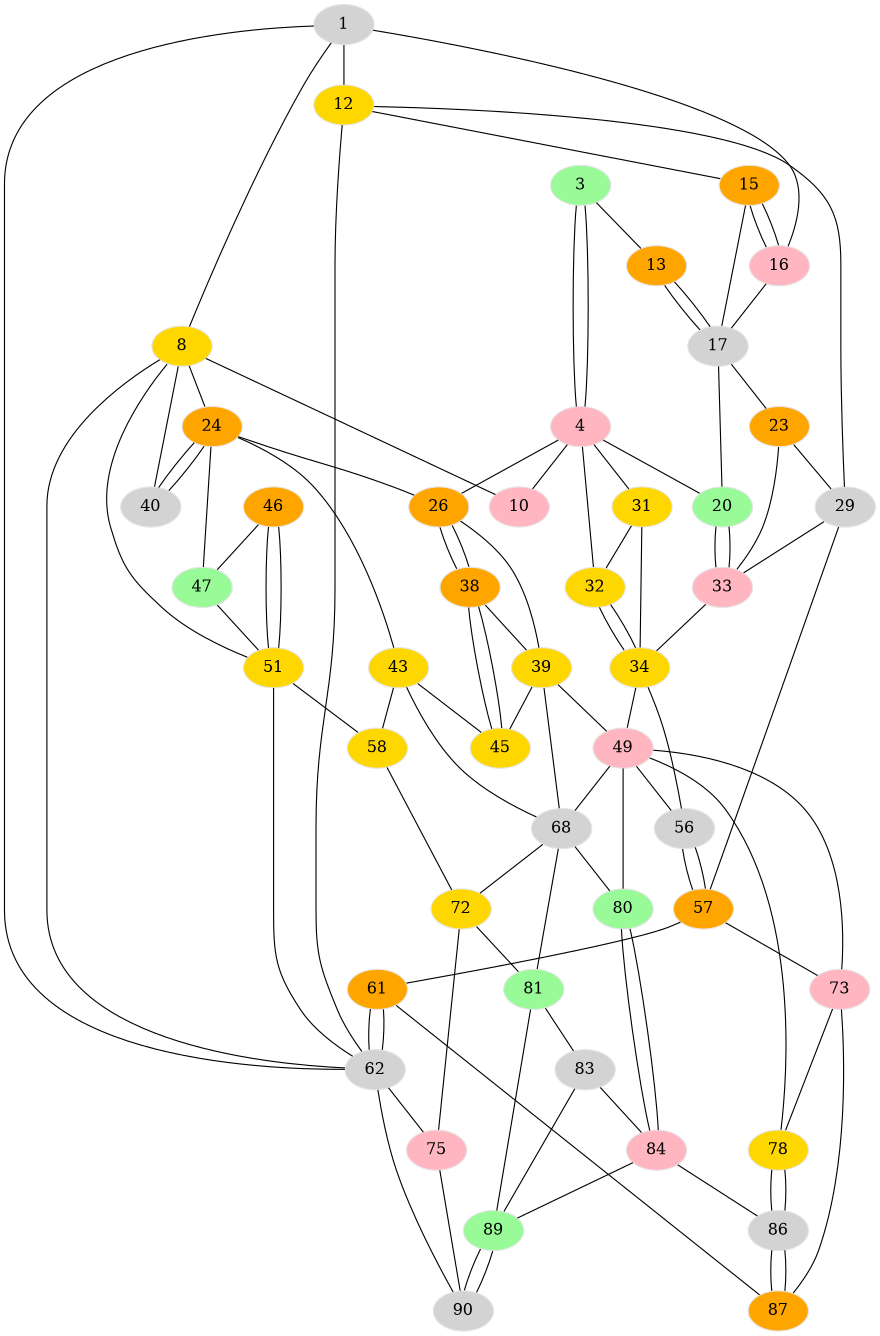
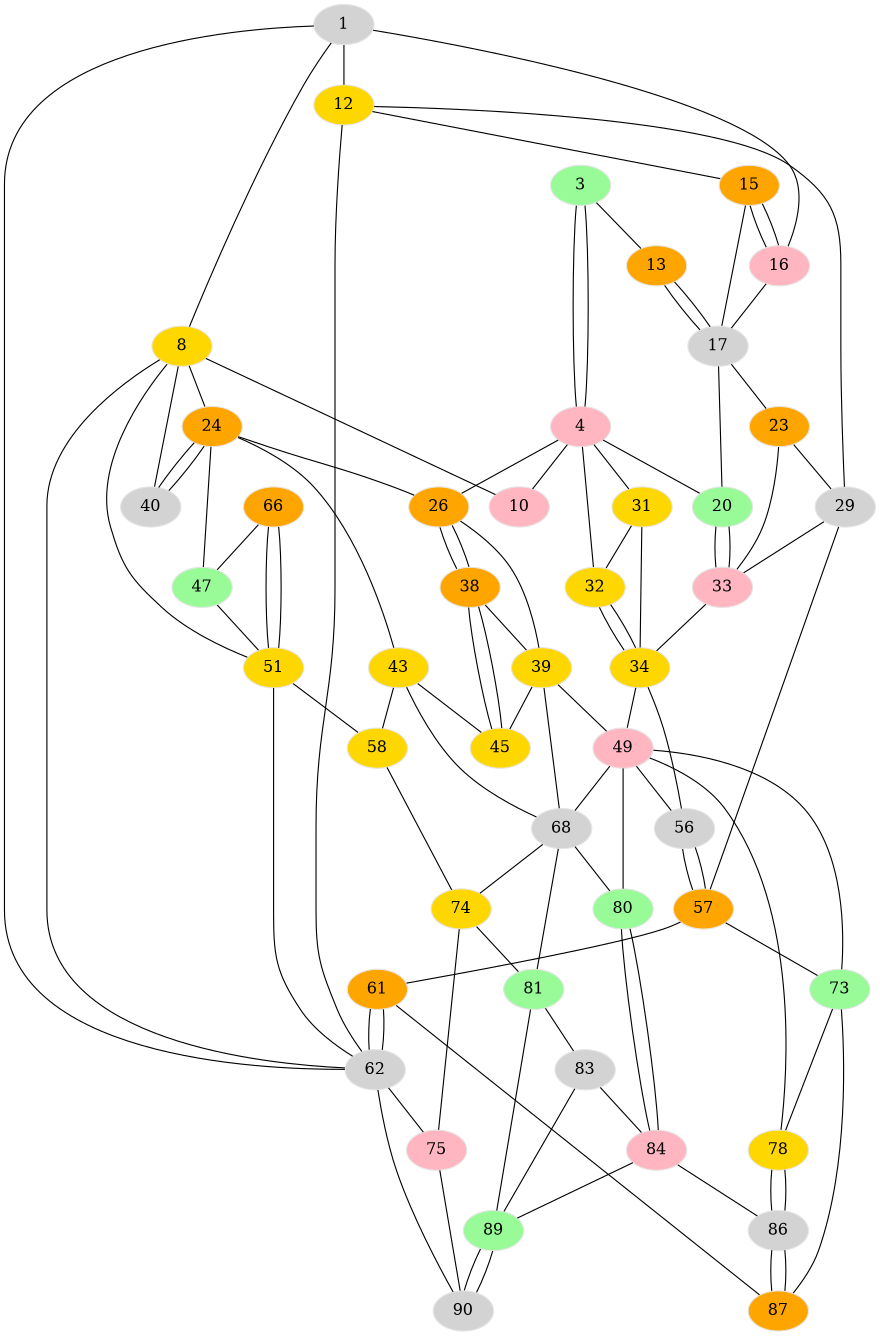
node "46": label "46" -> "66"
node "72": label "72" -> "74"
node "73": fillcolor lightpink -> palegreen
